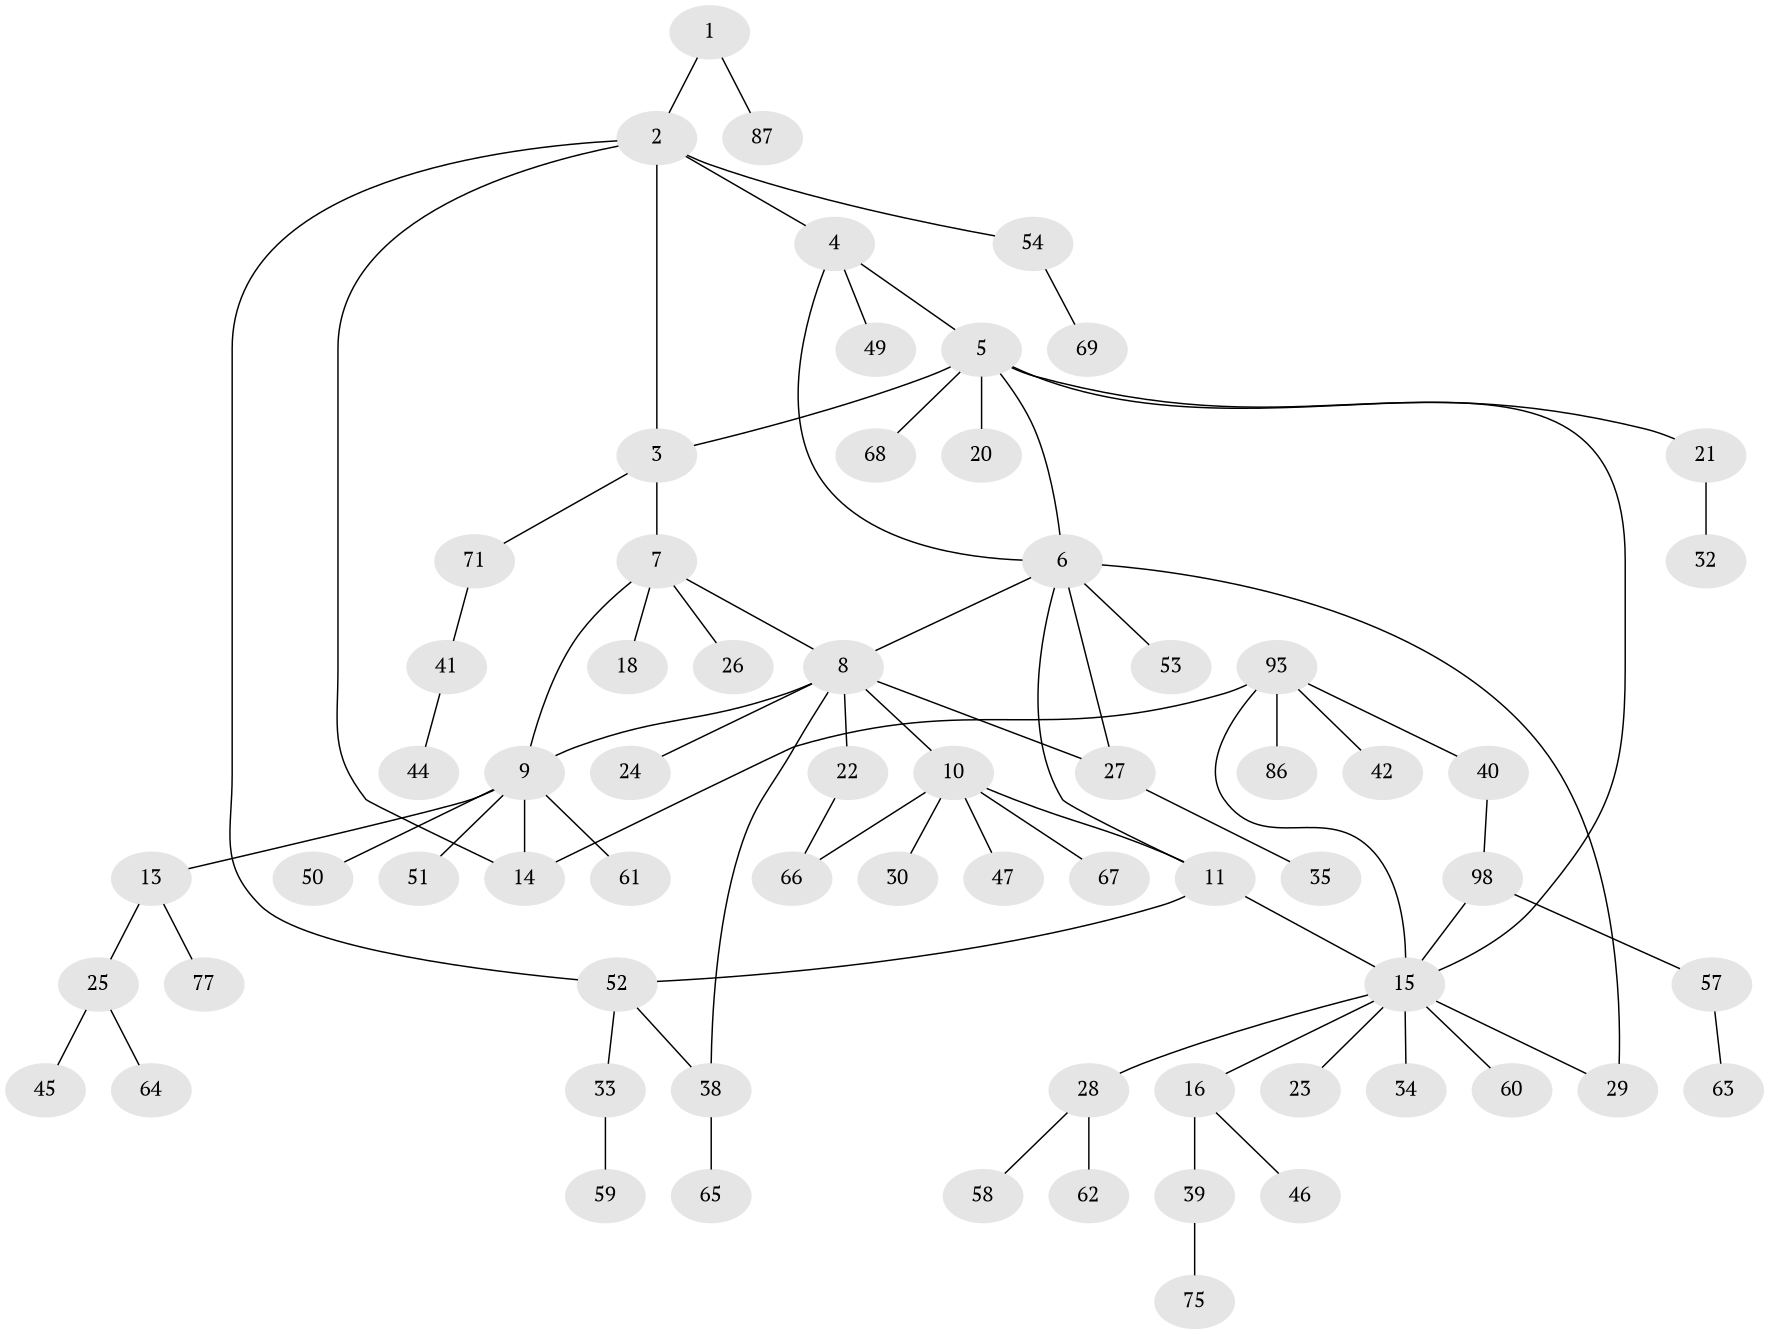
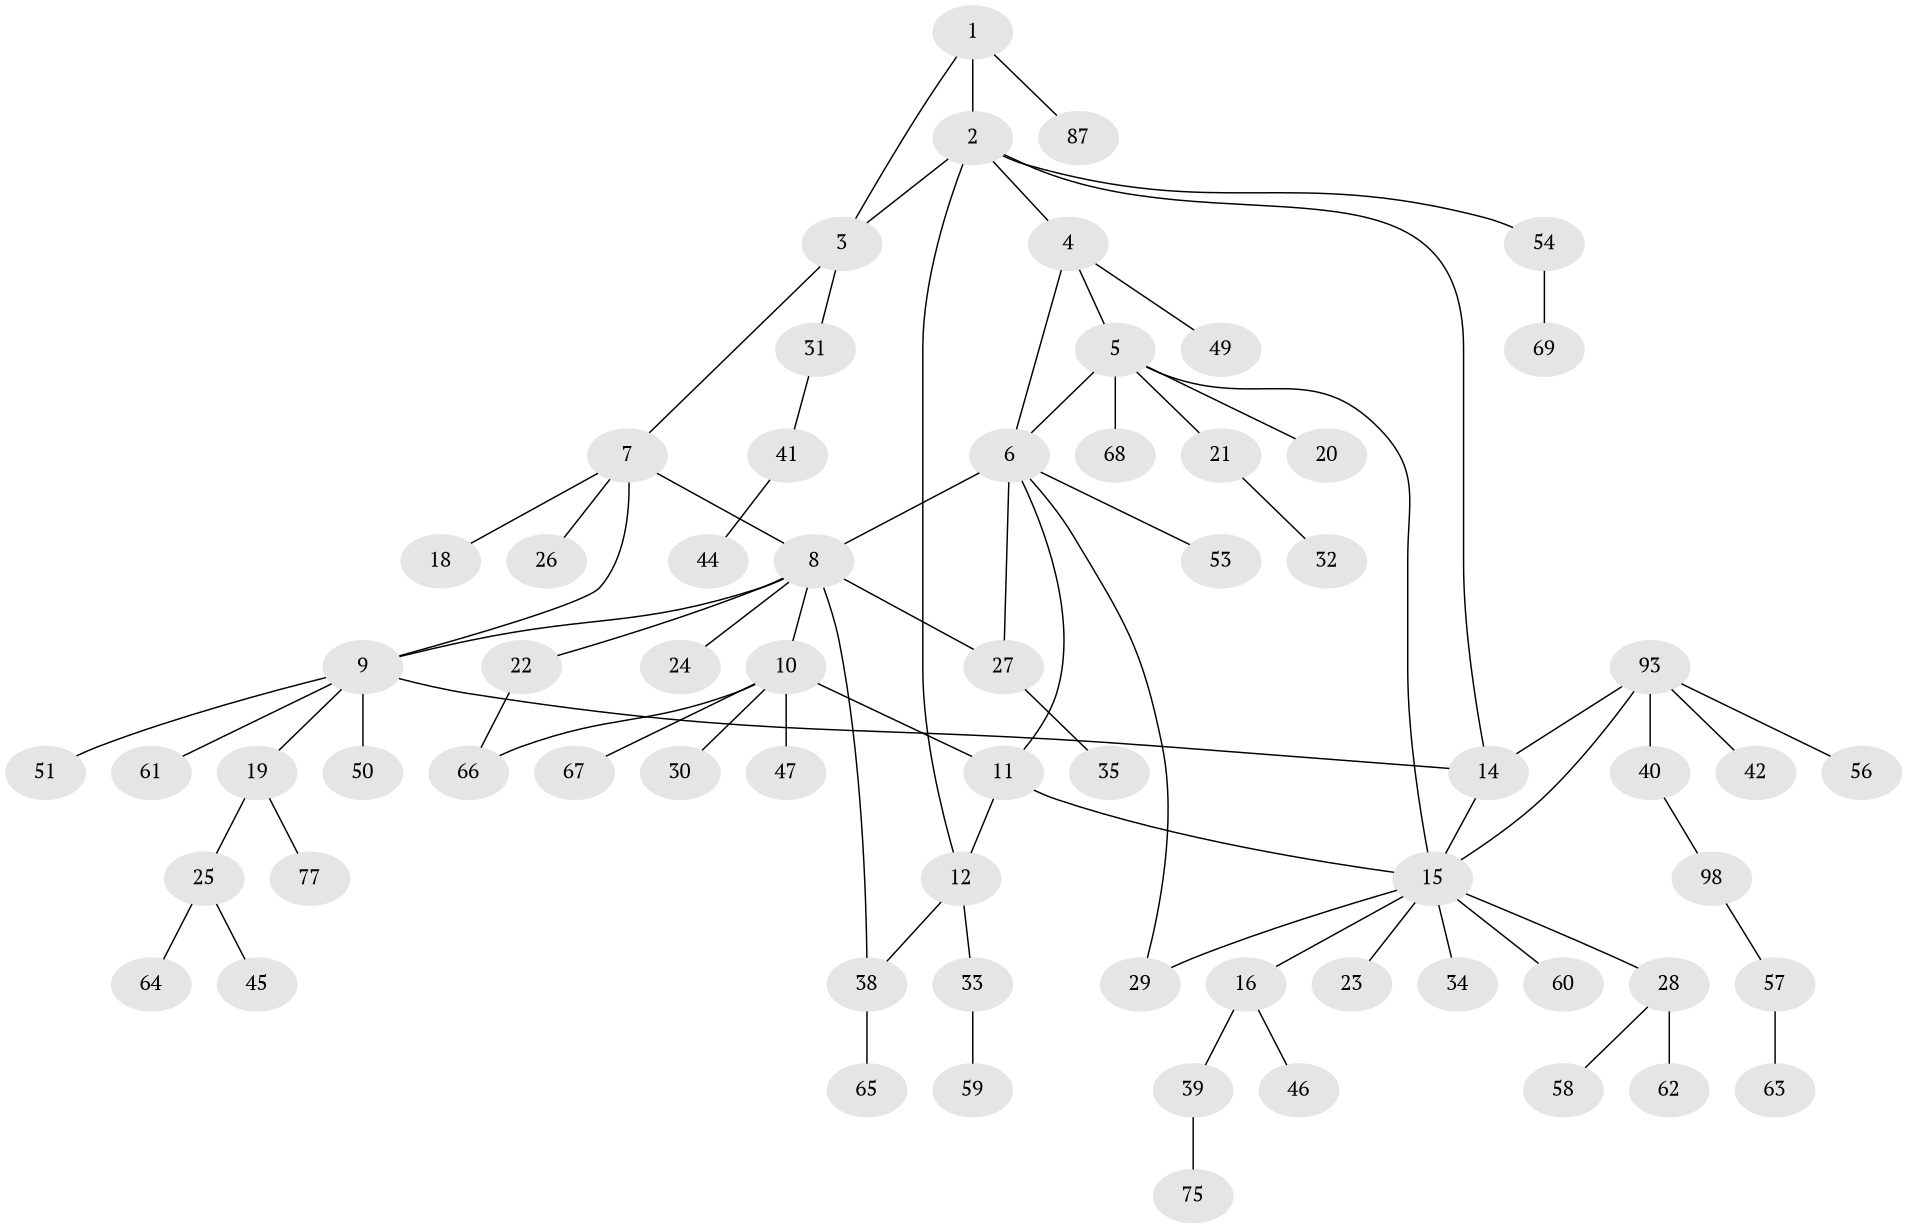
edge "5" -- "3": now "1" -- "3"
node "71": label "71" -> "31"
node "86": label "86" -> "56"
node "13": label "13" -> "19"
edge "98" -- "15": now "14" -- "15"
node "52": label "52" -> "12"
